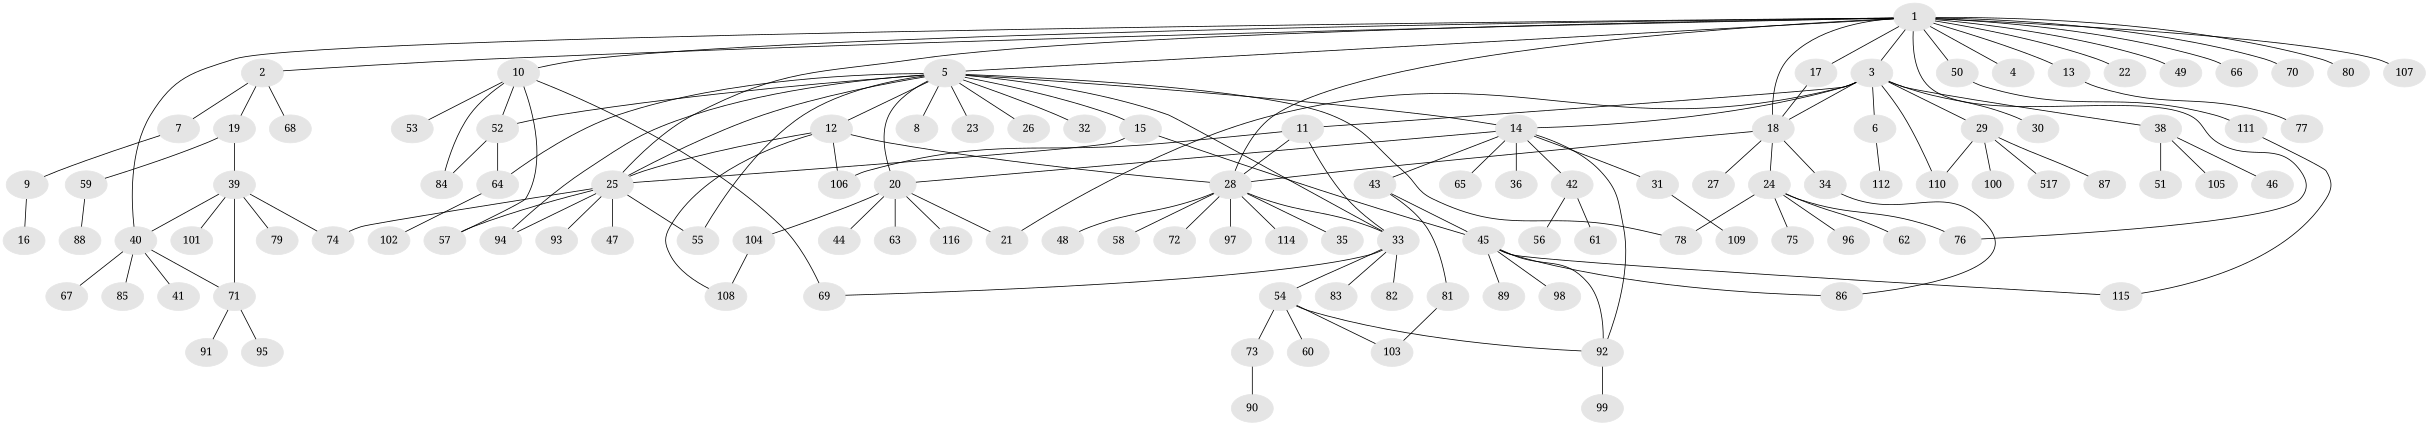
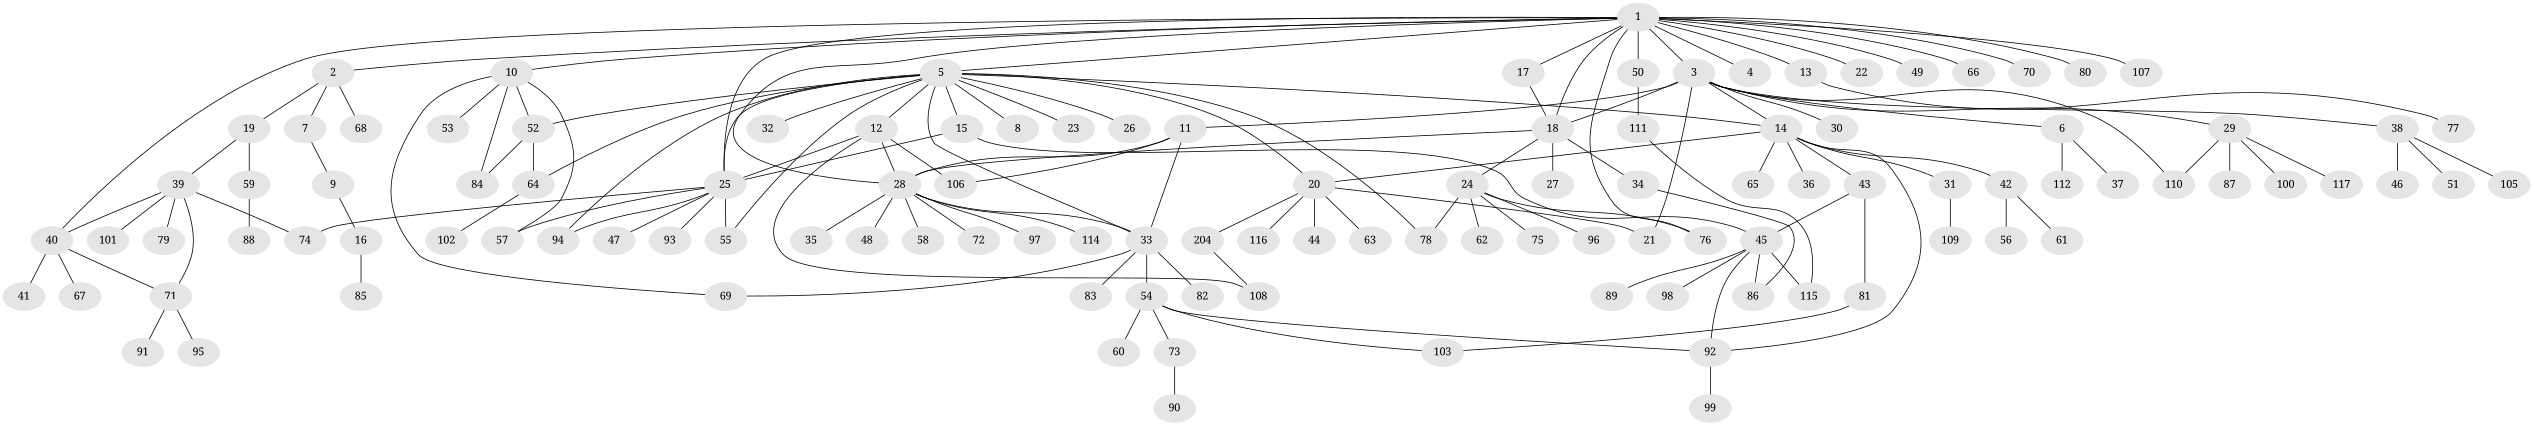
node "517": label "517" -> "117"
node "37": added
node "104": label "104" -> "204"
edge "40" -- "85": now "16" -- "85"
